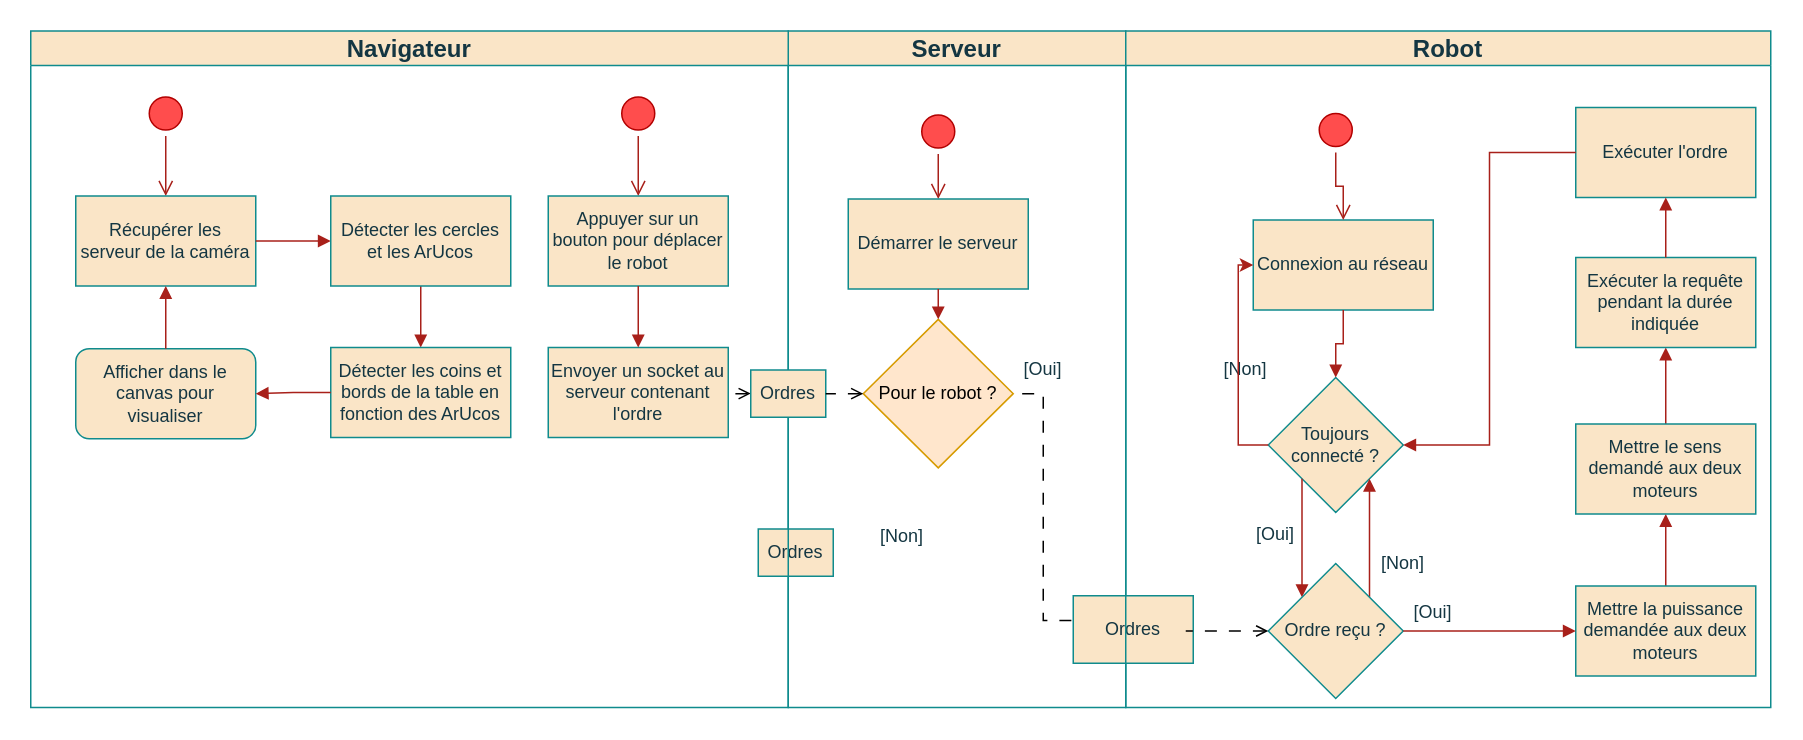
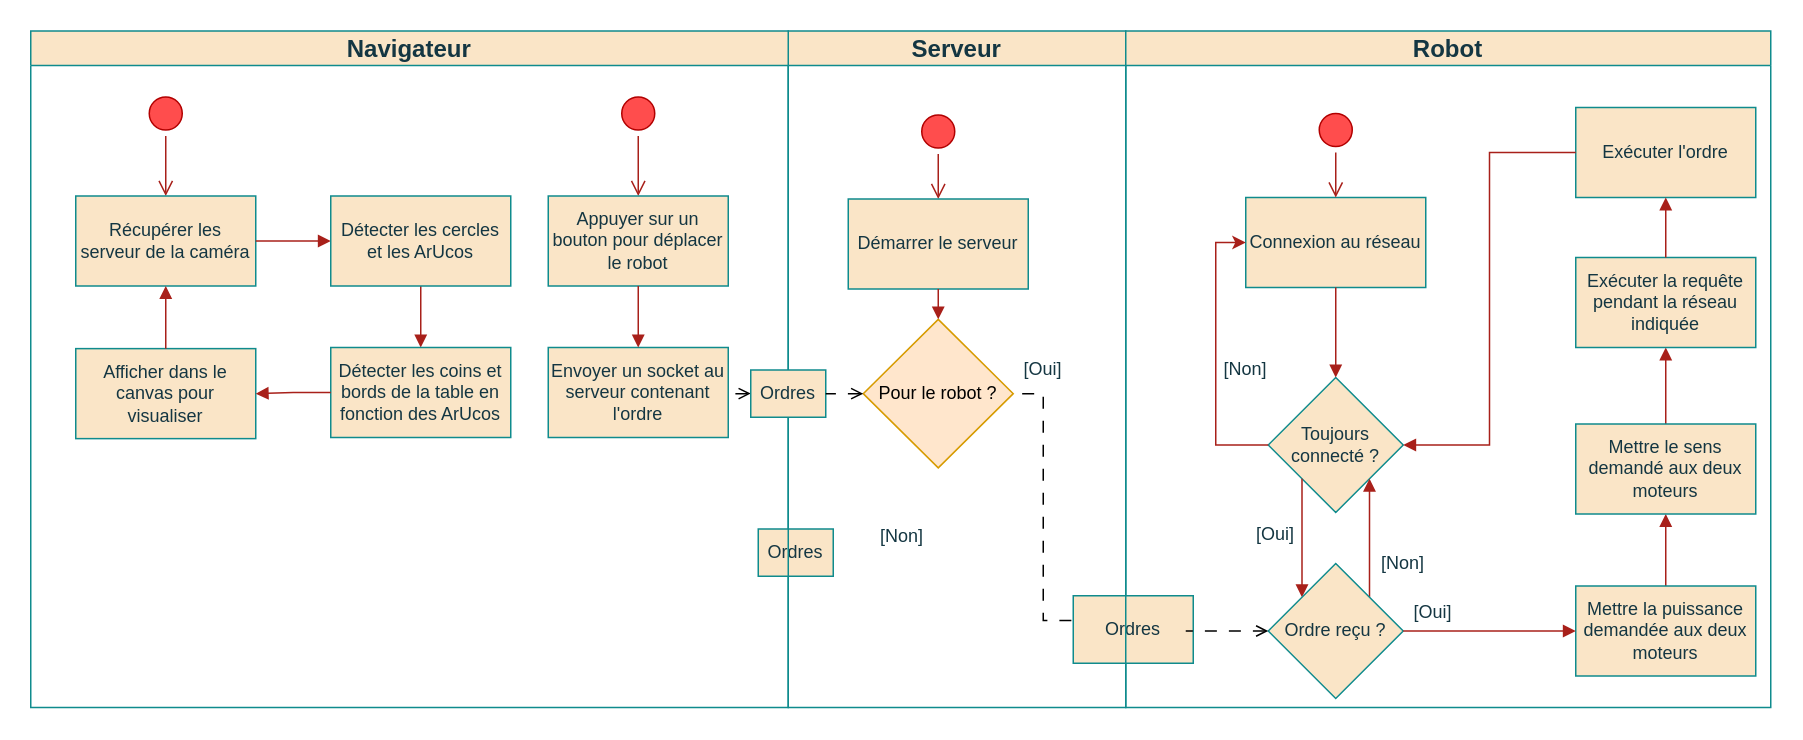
node "Connexion au réseau": moved (1343, 265) -> (1336, 242)
node "Exécuter la requête pendant la durée indiquée": label "Exécuter la requête pendant la durée indiquée" -> "Exécuter la requête pendant la réseau indiquée"
node "Afficher dans le canvas pour visualiser": shape rounded rectangle -> rectangle
